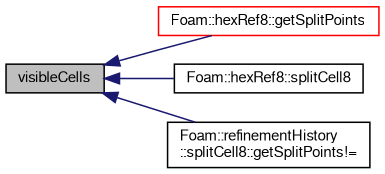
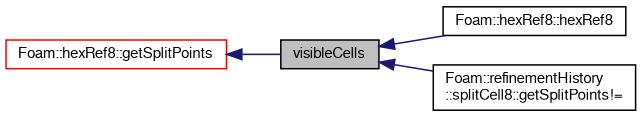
edge "Foam::hexRef8::getSplitPoints" -> "visibleCells": reversed
node "Foam::hexRef8::splitCell8": label "Foam::hexRef8::splitCell8" -> "Foam::hexRef8::hexRef8"
